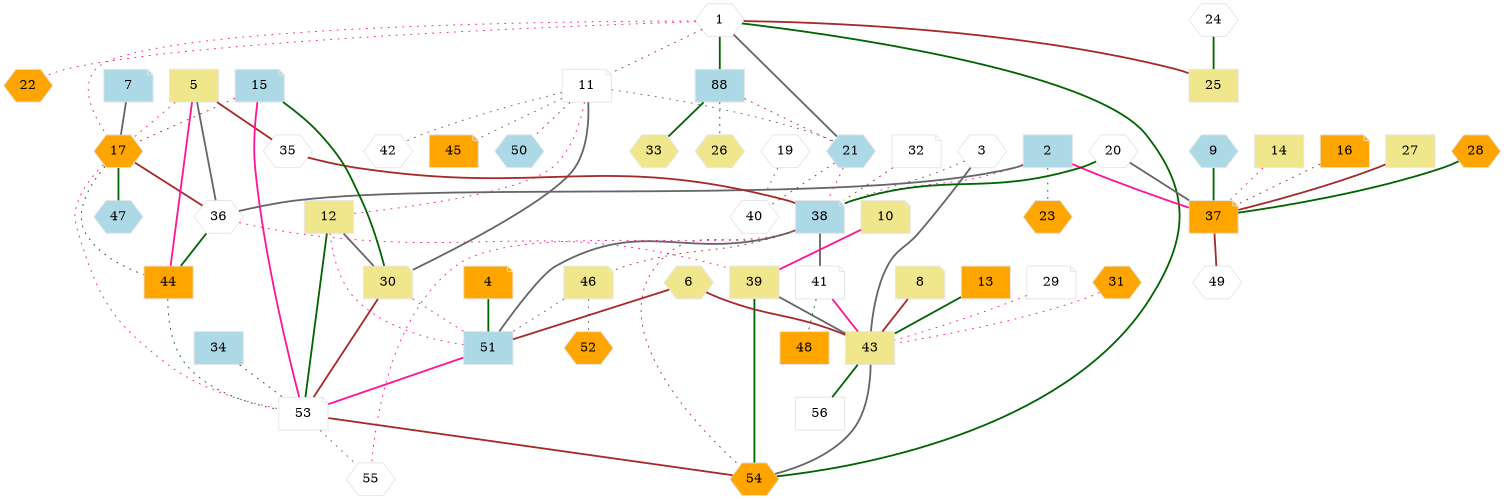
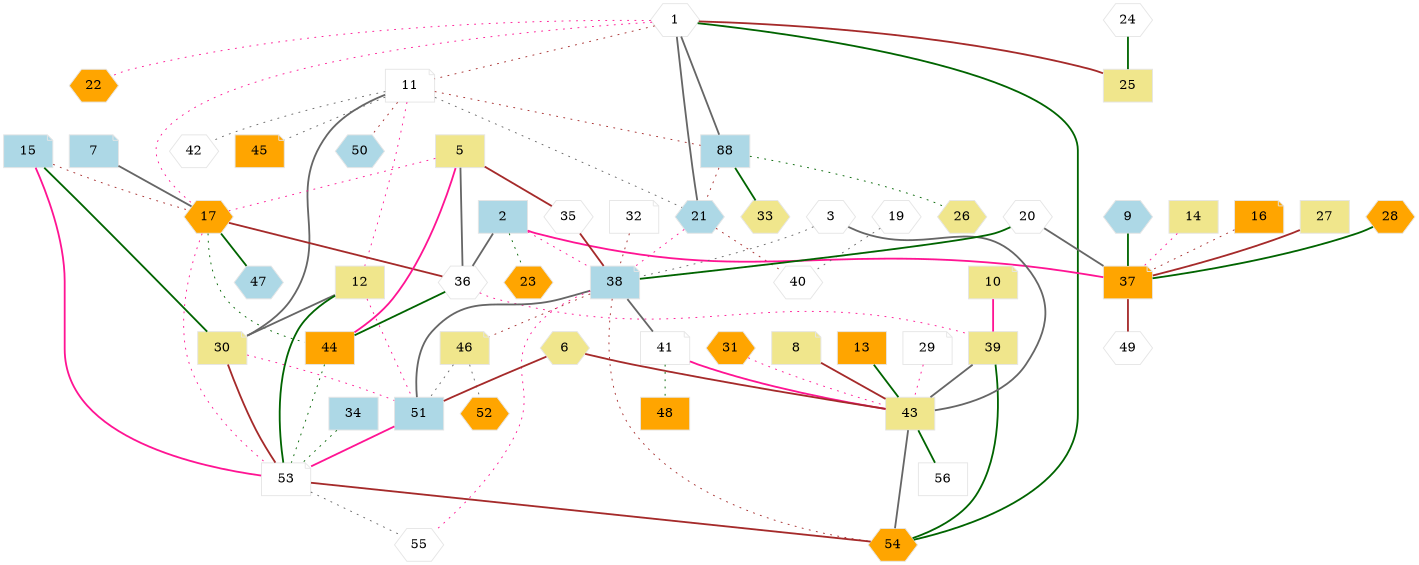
edge "1" -- "88": color darkgreen -> gray40
edge "11" -- "88": added
node "4": removed
